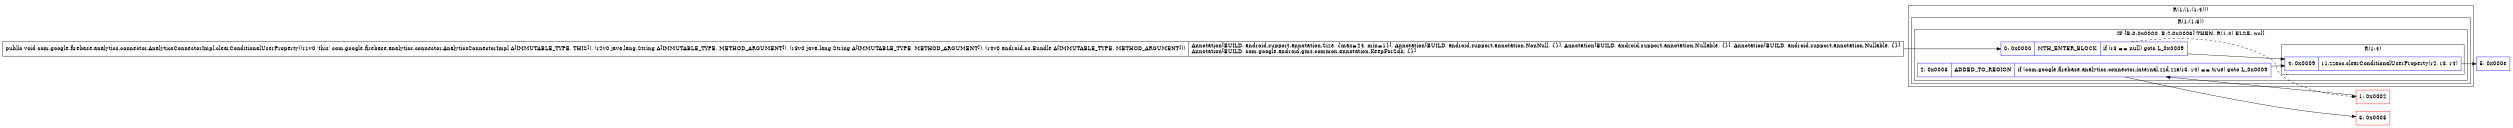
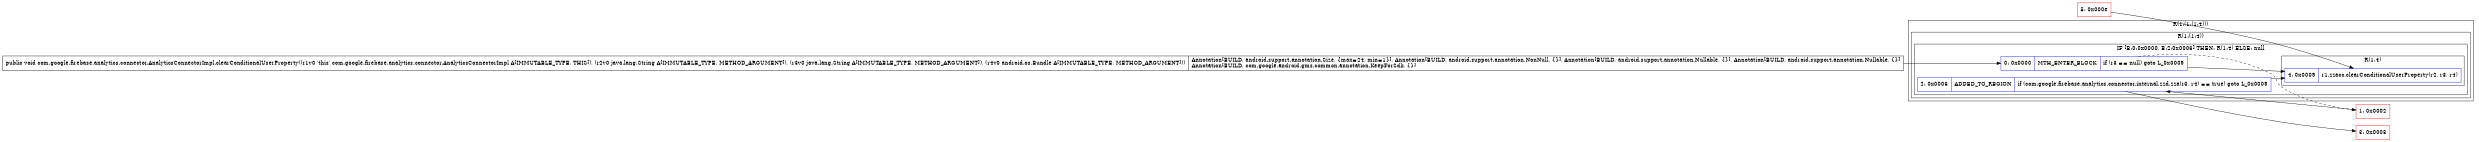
cluster "R(1:(1:6))": label "R(1:(1:6))" -> "R(1:(1:4))"
edge "4: 0x0009" -> "5: 0x000e": reversed
node "5: 0x000e": color blue -> red
